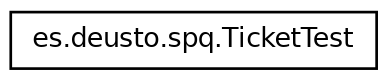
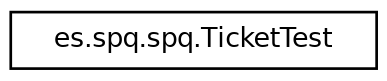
node "es.deusto.spq.TicketTest": label "es.deusto.spq.TicketTest" -> "es.spq.spq.TicketTest"
